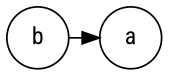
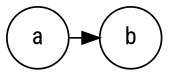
edge "b" -> "a": reversed
